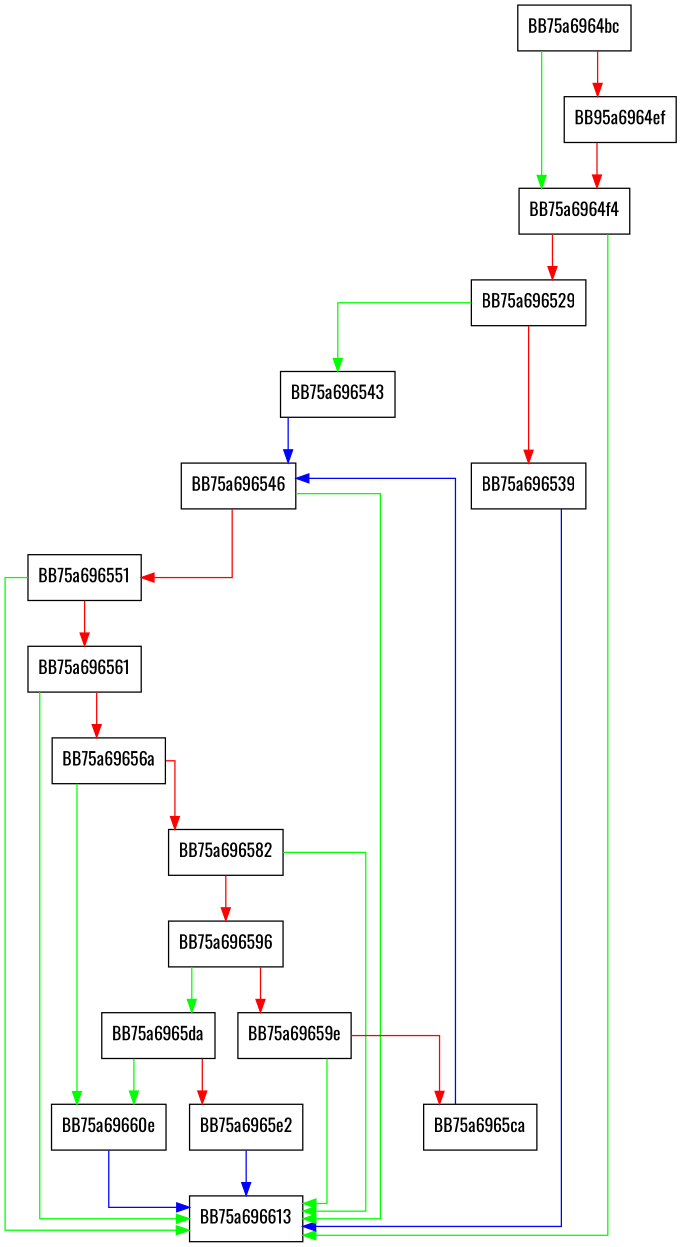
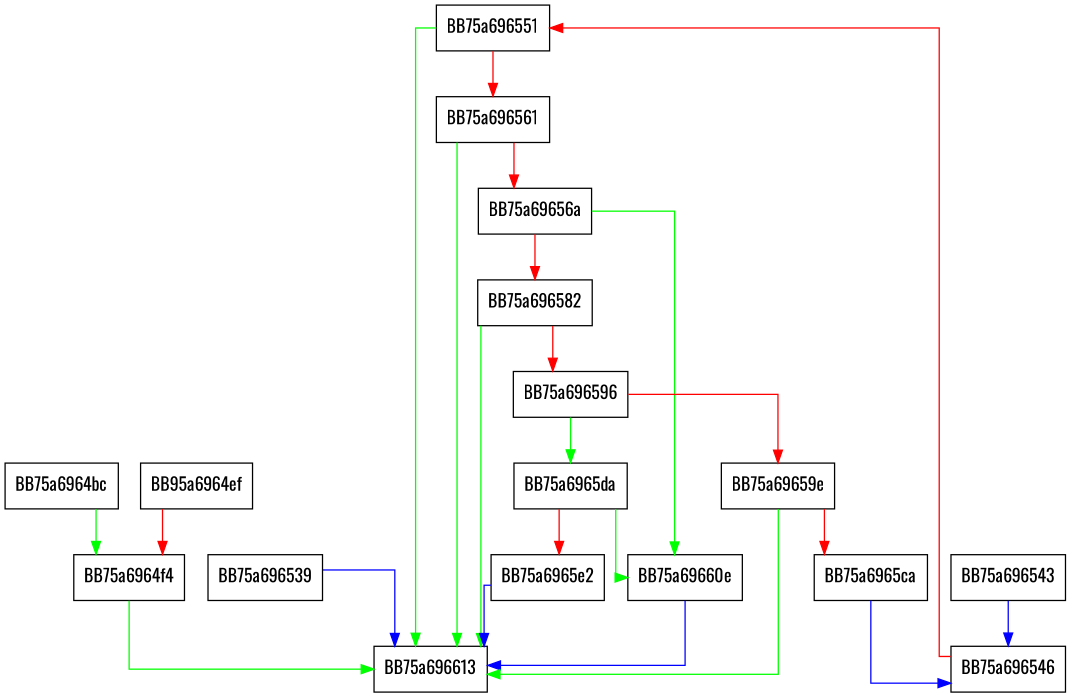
edge "BB75a6964bc" -> "BB95a6964ef": removed
node "BB75a696529": removed
edge "BB75a696546" -> "BB75a696613": removed
